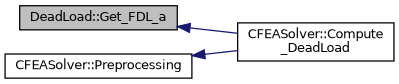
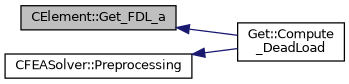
node "DeadLoad::Get_FDL_a": label "DeadLoad::Get_FDL_a" -> "CElement::Get_FDL_a"
node "CFEASolver::Compute _DeadLoad": label "CFEASolver::Compute _DeadLoad" -> "Get::Compute _DeadLoad"
